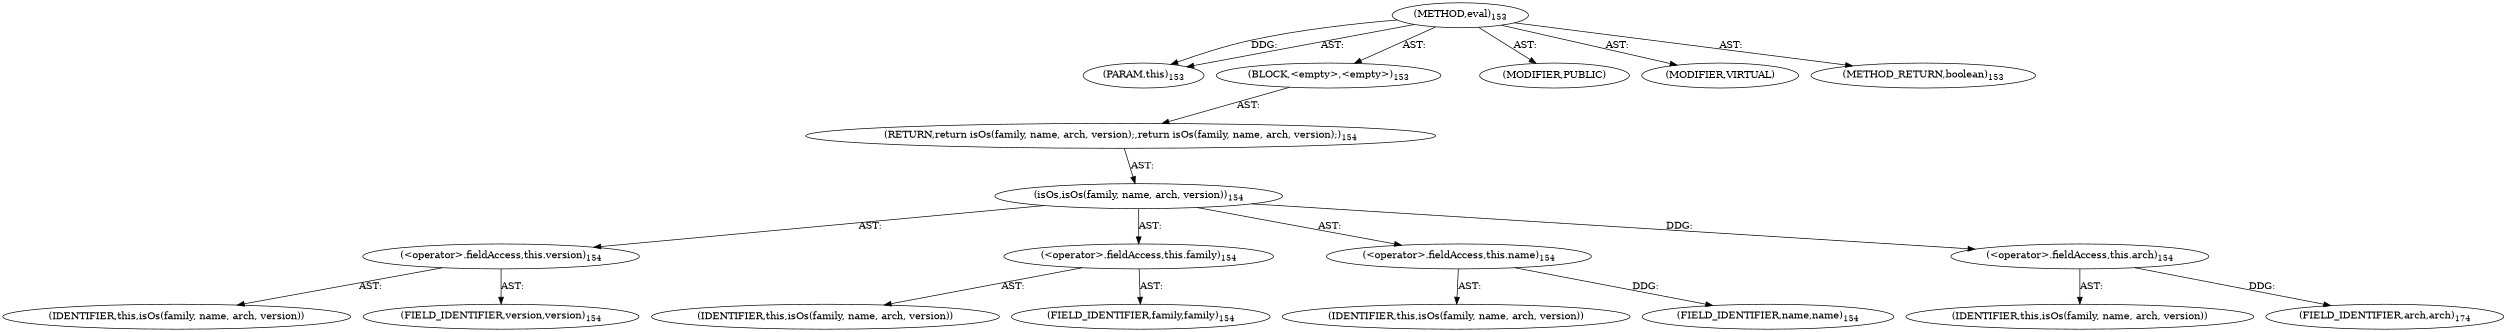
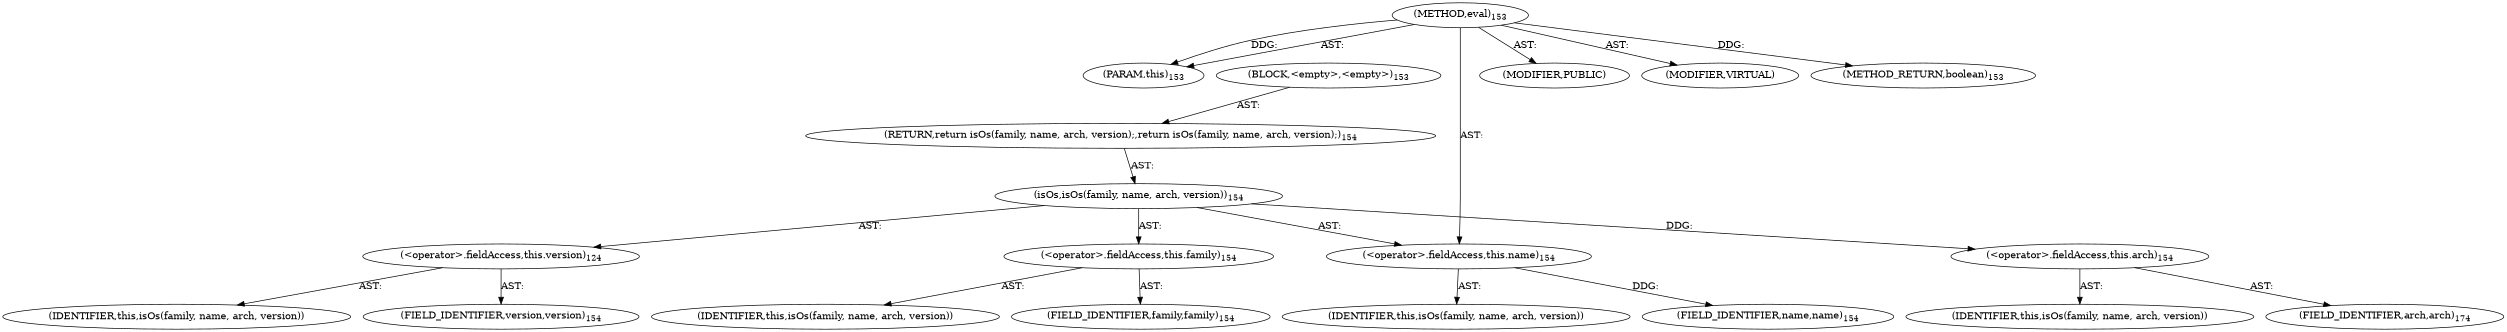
edge "(METHOD,eval)" -> "(BLOCK,<empty>,<empty>)": now "(METHOD,eval)" -> "(<operator>.fieldAccess,this.name)"
edge "(METHOD,eval)" -> "(METHOD_RETURN,boolean)": label "AST: " -> "DDG: "
node "(<operator>.fieldAccess,this.version)": text "154" -> "124"
edge "(<operator>.fieldAccess,this.arch)" -> "(FIELD_IDENTIFIER,arch,arch)": label "DDG: " -> "AST: "
